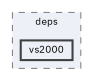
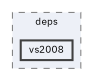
node "vs2000": label "vs2000" -> "vs2008"
